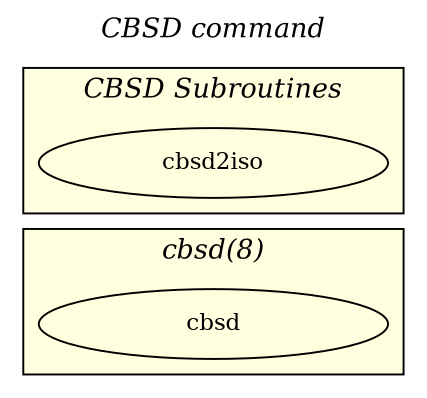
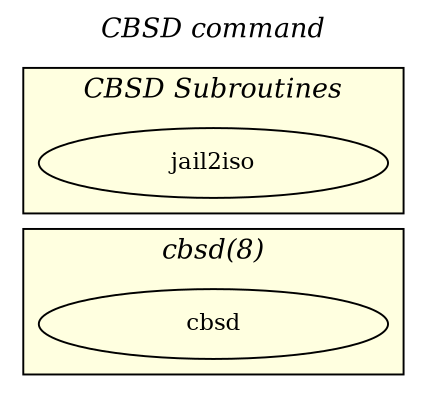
node "cbsd2iso": label "cbsd2iso" -> "jail2iso"
